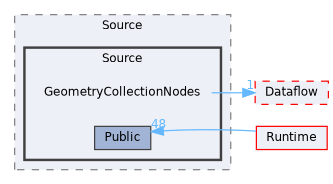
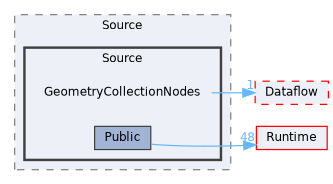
edge "Runtime" -> "Public": reversed
